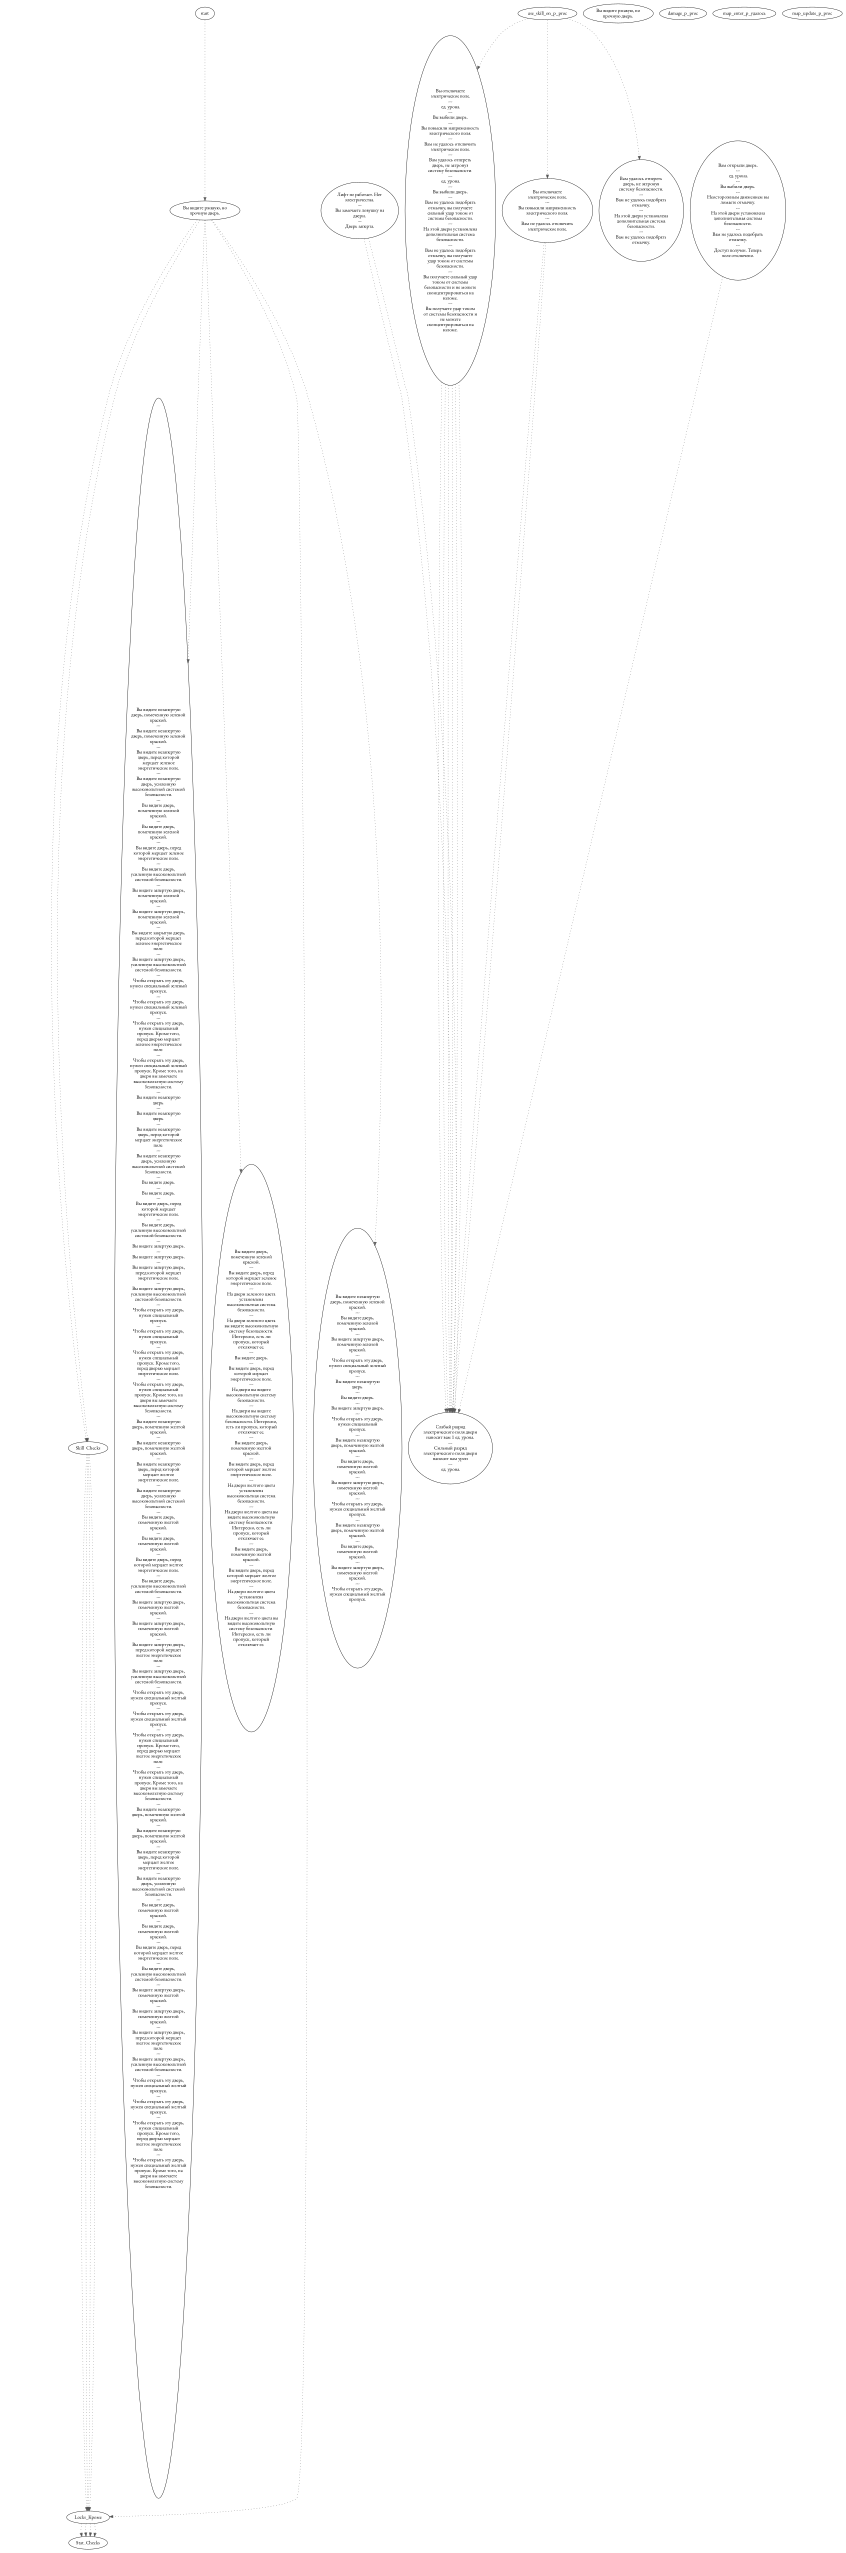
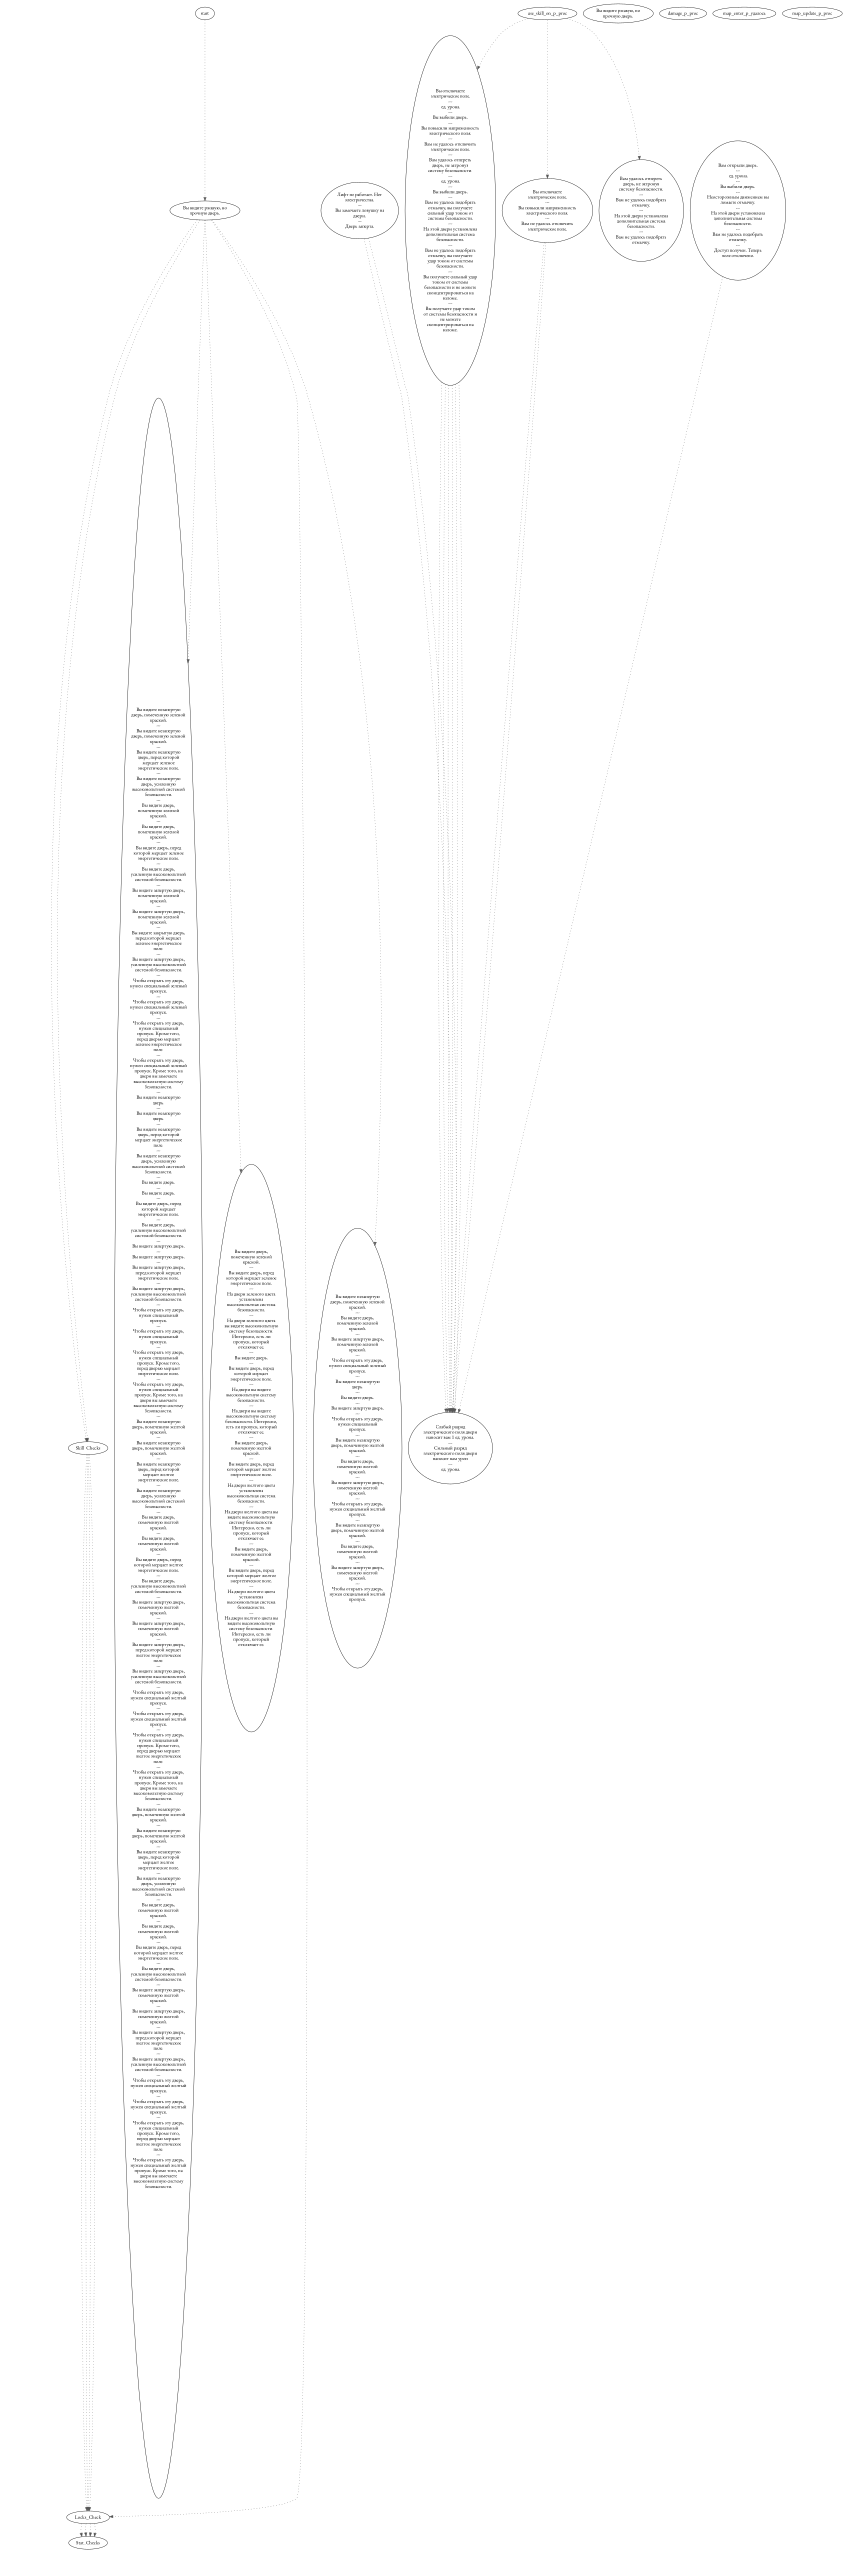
node "Locks_Кроме": label "Locks_Кроме" -> "Locks_Check"
